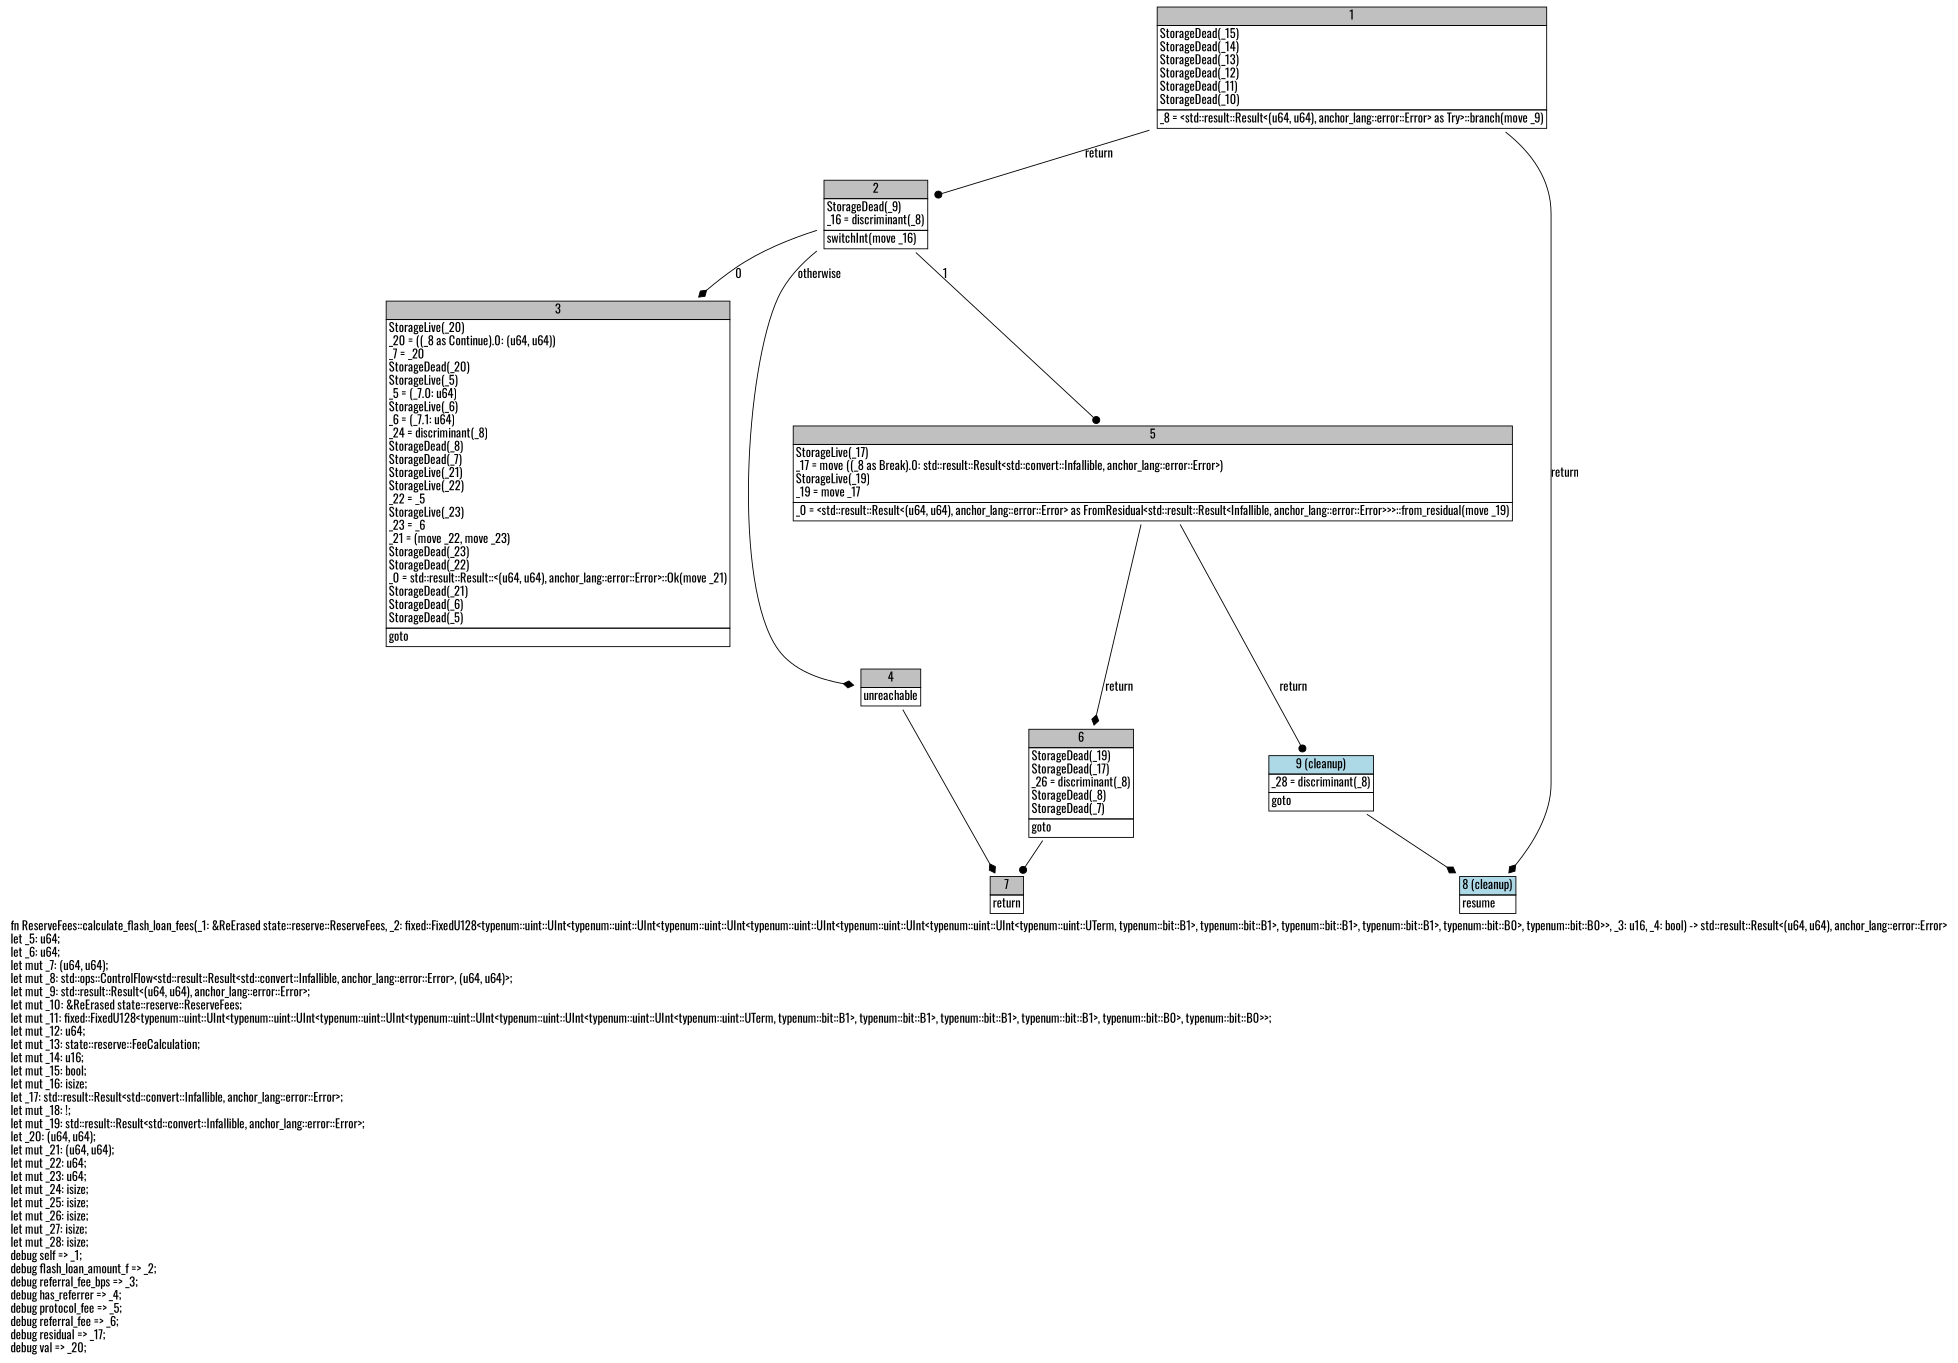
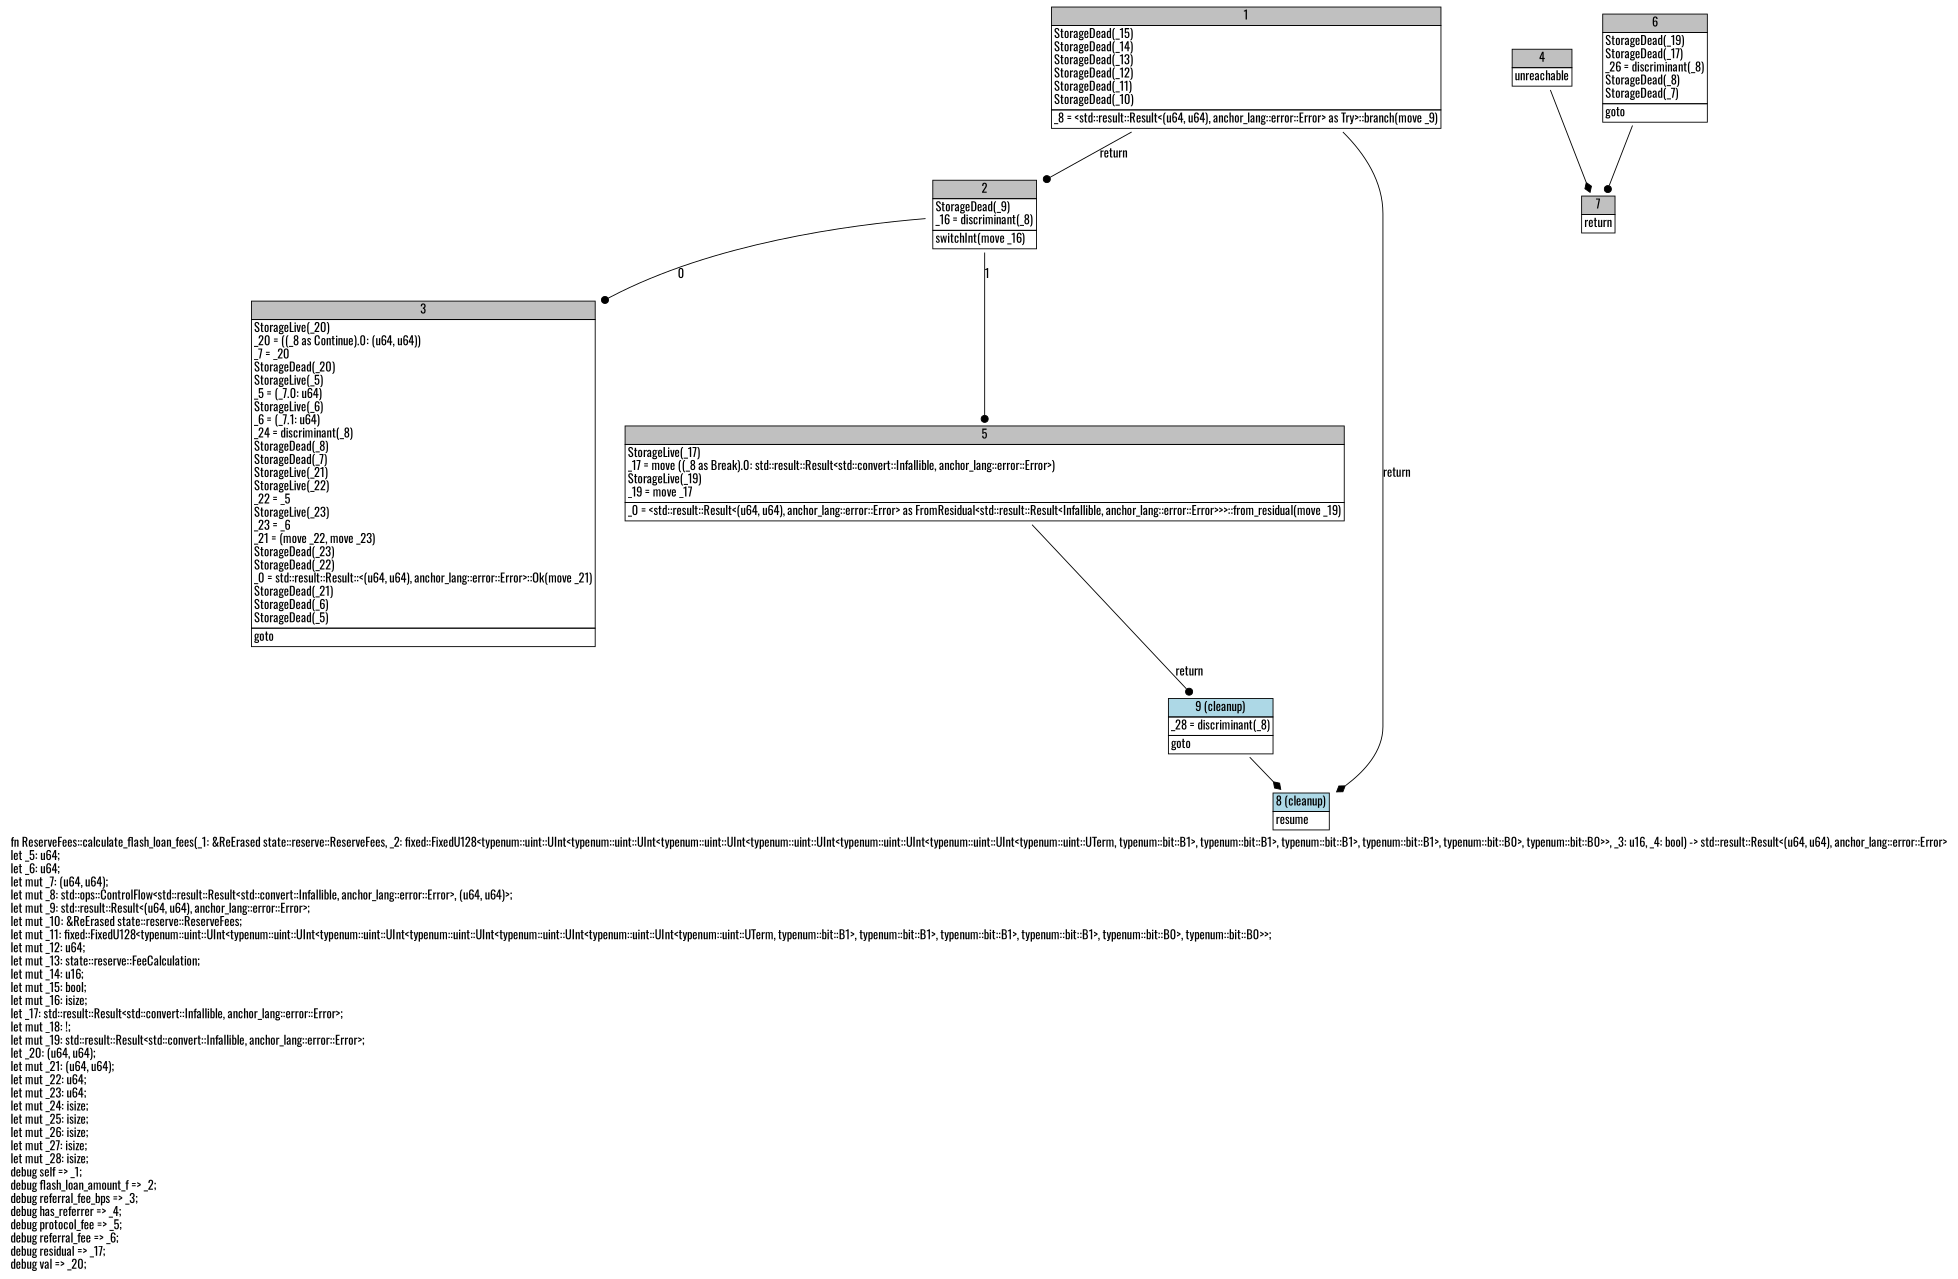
edge "2" -> "3": arrowhead diamond -> dot
edge "2" -> "4": removed, label "otherwise"
edge "5" -> "6": removed, label "return"
